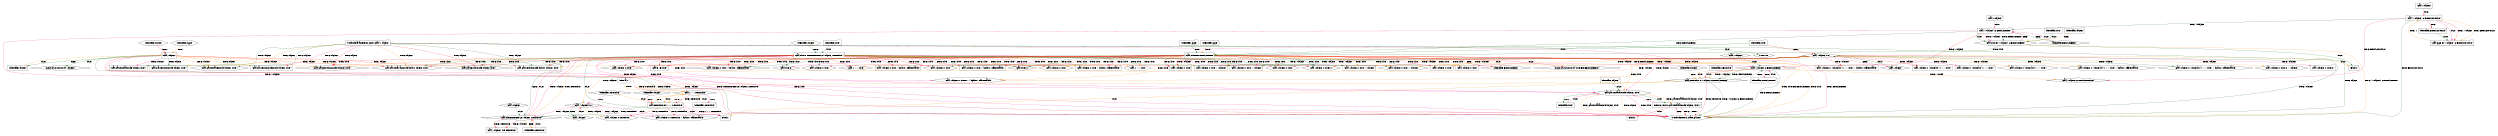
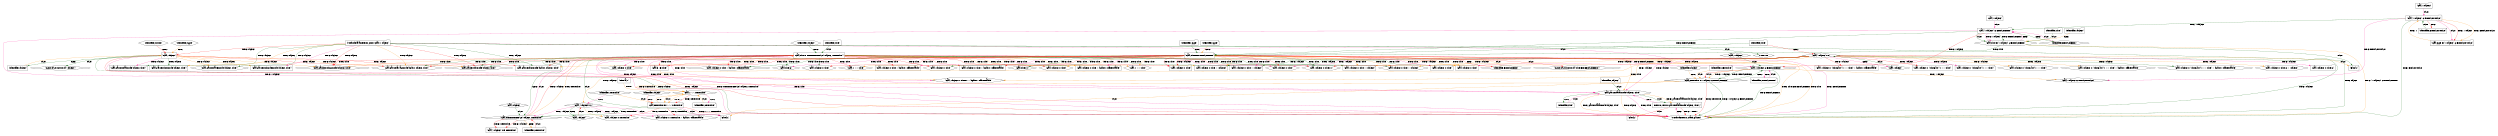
edge "(Identifier,BPLIST_MASK)" -> "(Call,type = (**object) & BPLIST_MASK)": now "(Identifier,BPLIST_MASK)" -> "(Call,(**object) & BPLIST_MASK)"
edge "(MethodParameterIn,const char** object)" -> "(Call,!object)": added, label "DDG: object"
edge "(Call,size = UINT_TO_HOST(*object, next_size))" -> "(Call,size+1)": removed, label "DDG: size"
edge "(Call,(**object) & BPLIST_MASK)" -> "(MethodReturn,static plist_t)": label "DDG: BPLIST_MASK" -> "DDG: HOST_MASK"
edge "(Call,**object & BPLIST_FILL)" -> "(Call,**object & BPLIST_MASK)": label "DDG: **node" -> "DDG: **object"
edge "(Call,size == BPLIST_FILL)" -> "(Call,*object + size+1 > bplist->offset_table)": now "(Call,3 != size)" -> "(Call,*object + size+1 > bplist->offset_table)"
